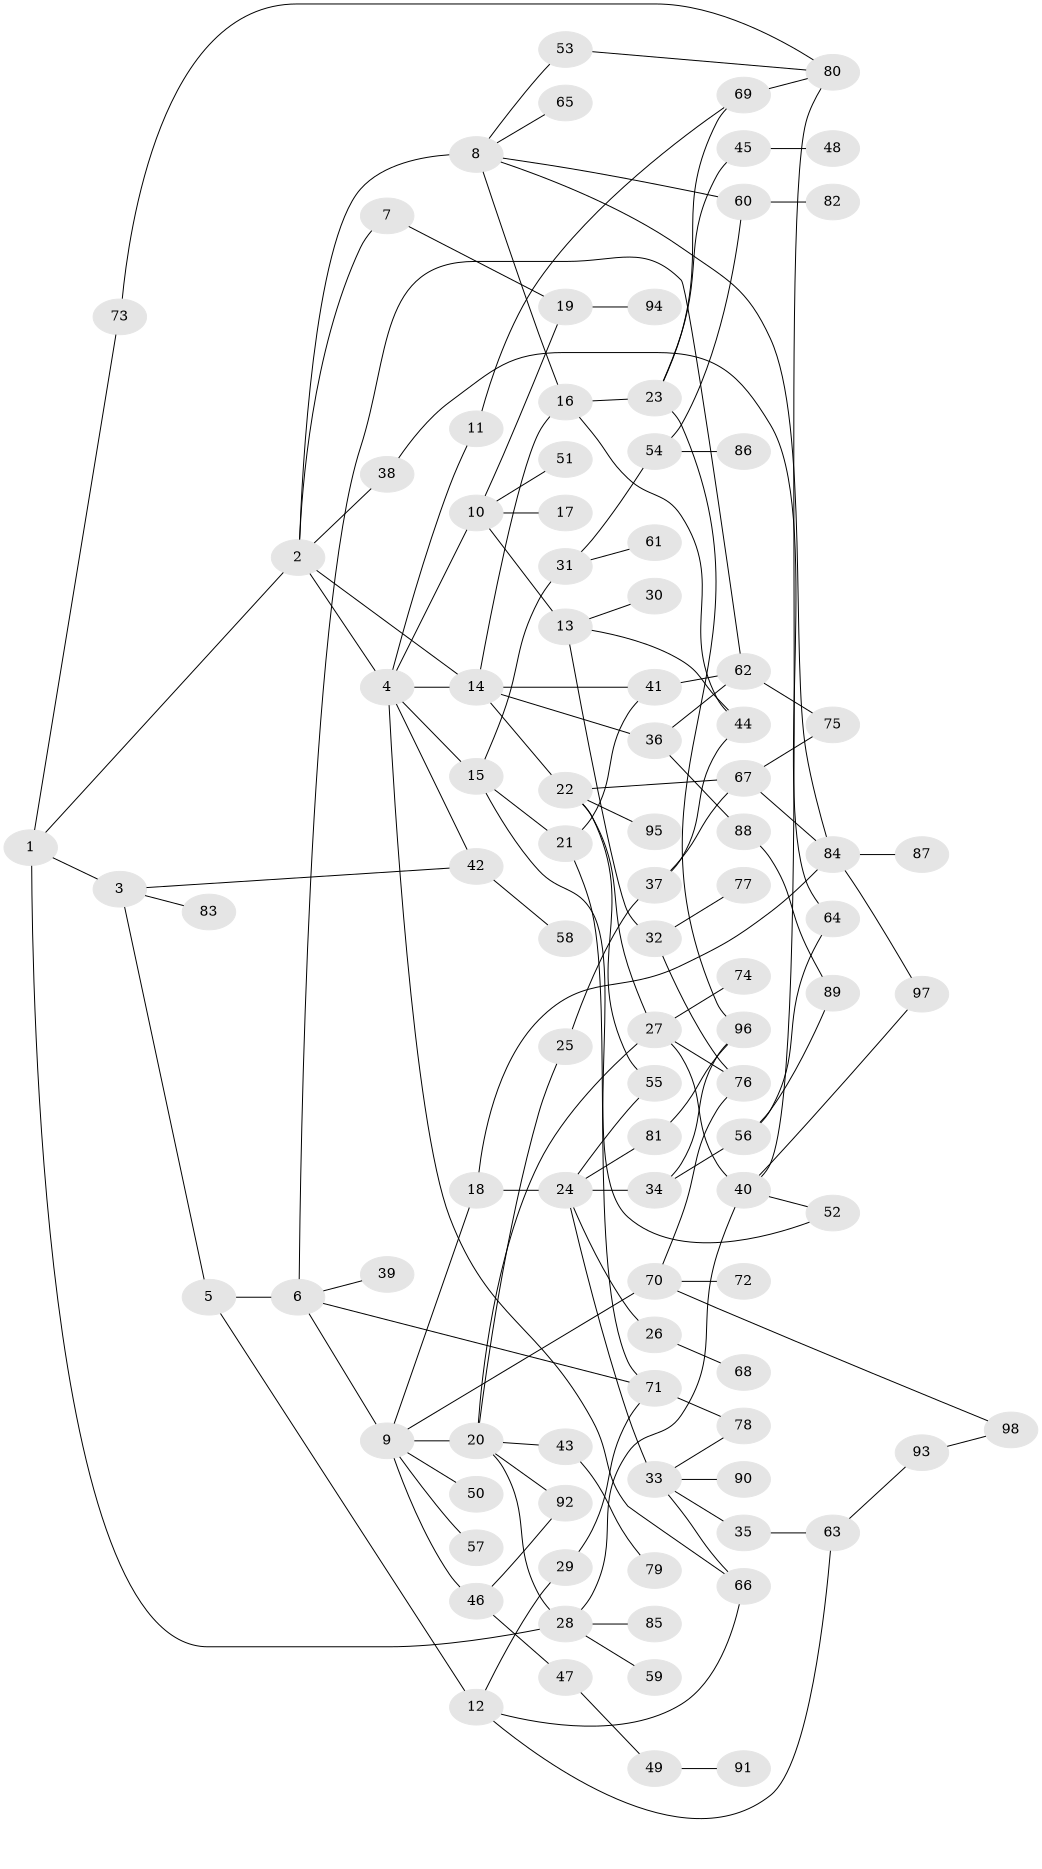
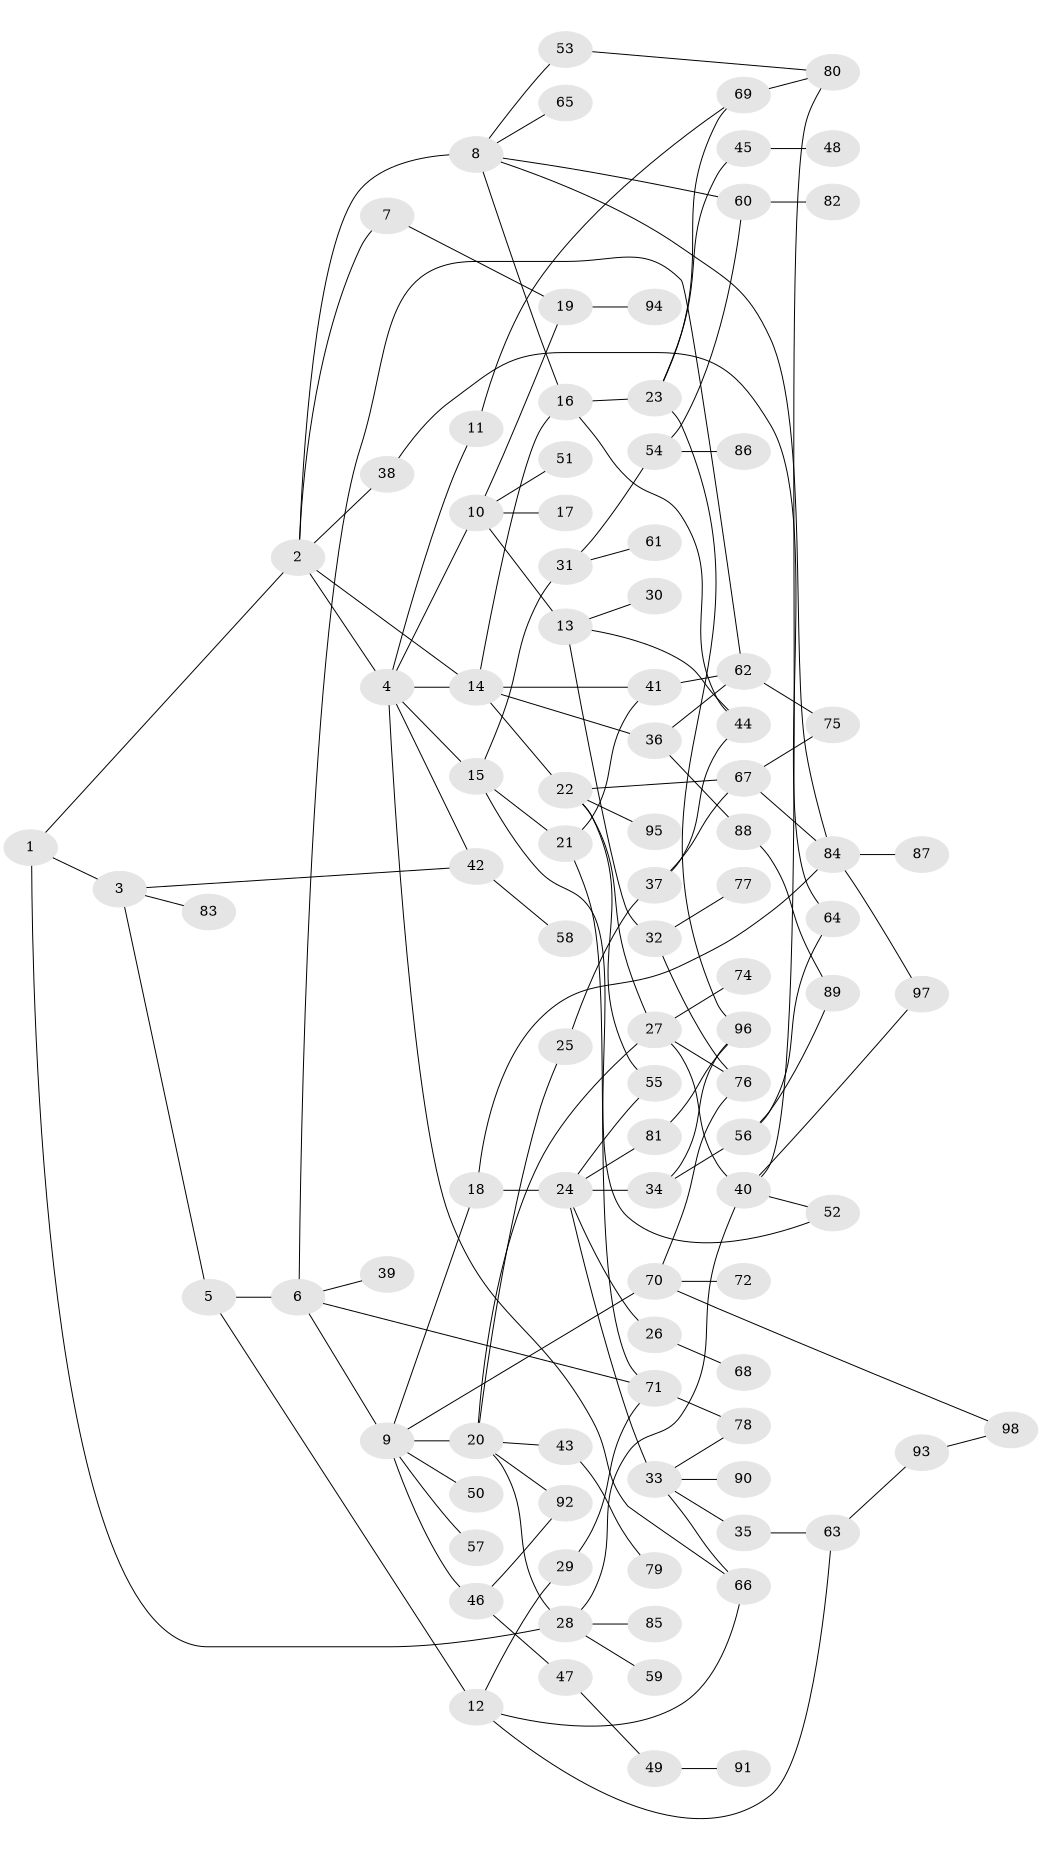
node "73": removed
